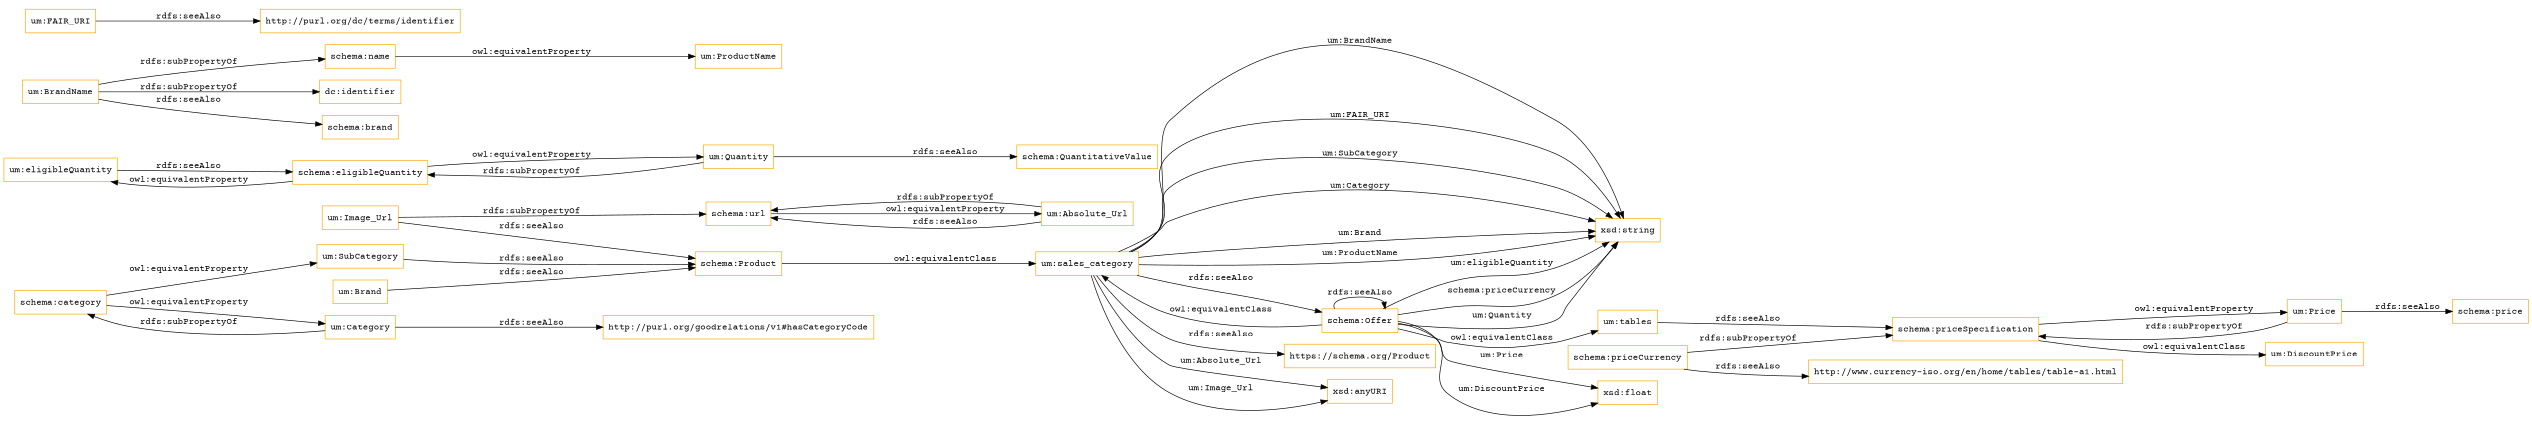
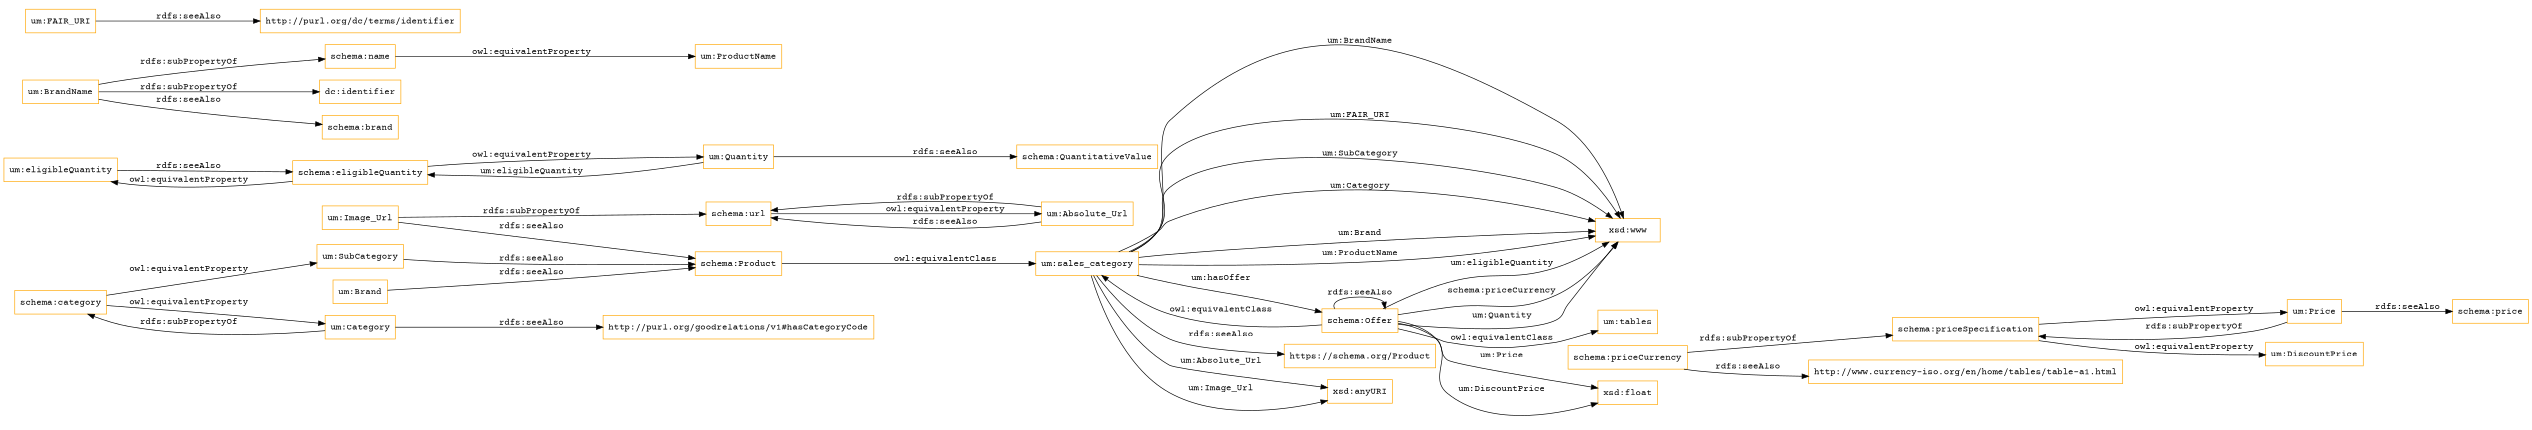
edge "um:Quantity" -> "schema:eligibleQuantity": label "rdfs:subPropertyOf" -> "um:eligibleQuantity"
node "xsd:string": label "xsd:string" -> "xsd:www"
edge "um:sales_category" -> "schema:Offer": label "rdfs:seeAlso" -> "um:hasOffer"
edge "um:tables" -> "schema:priceSpecification": removed, label "rdfs:seeAlso"
edge "schema:priceSpecification" -> "um:DiscountPrice": label "owl:equivalentClass" -> "owl:equivalentProperty"
